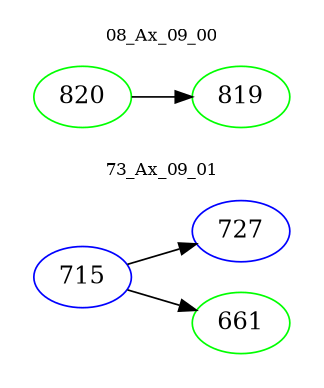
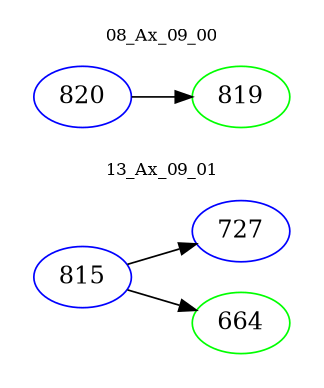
node "820": color green -> blue
cluster "73_Ax_09_01": label "73_Ax_09_01" -> "13_Ax_09_01"
node "715": label "715" -> "815"
node "661": label "661" -> "664"
